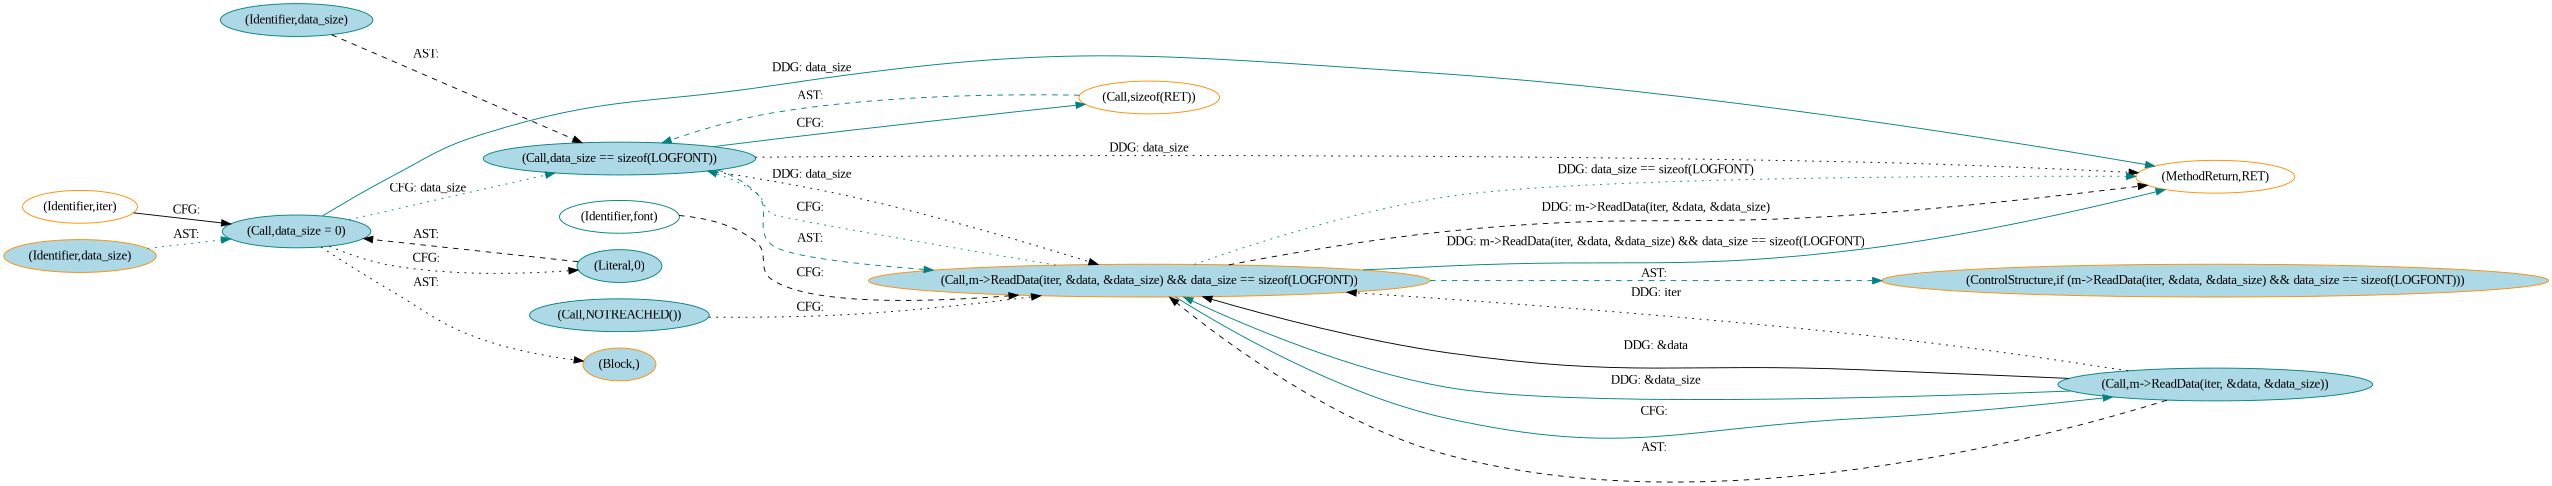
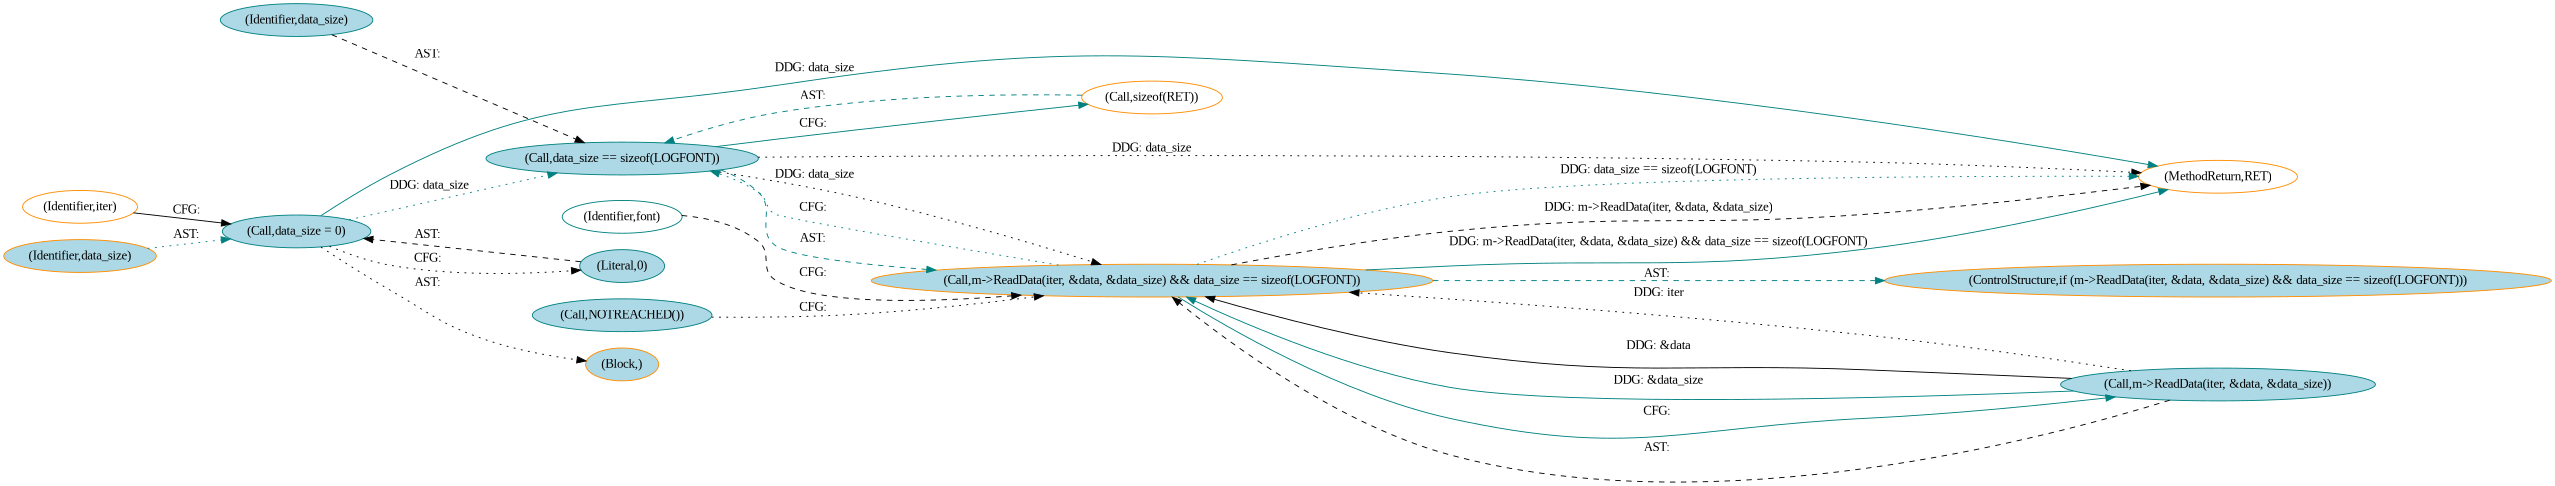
edge "(Call,data_size = 0)" -> "(Call,data_size == sizeof(LOGFONT))": label "CFG: data_size" -> "DDG: data_size"
